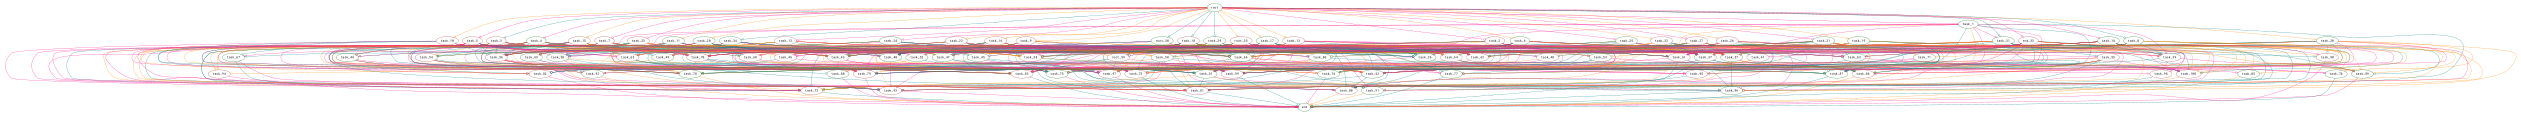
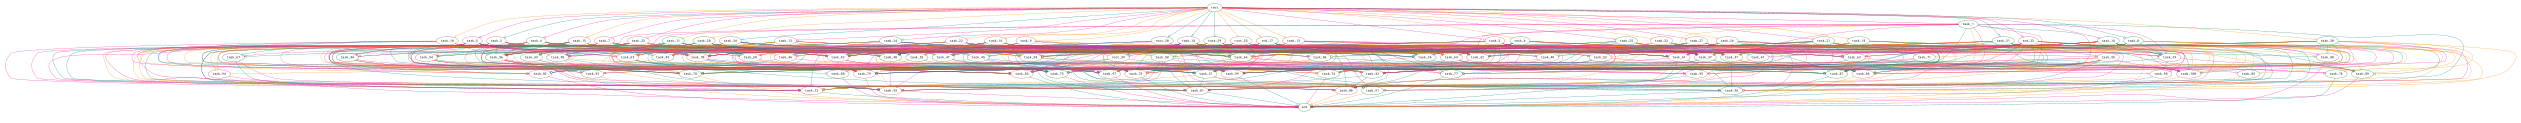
edge "task_1" -> "task_31": now "task_1" -> "task_62"
node "task_17": label "task_17" -> "end_17"
edge "task_16" -> "task_73": added
edge "task_5" -> "task_81": color deeppink -> teal
